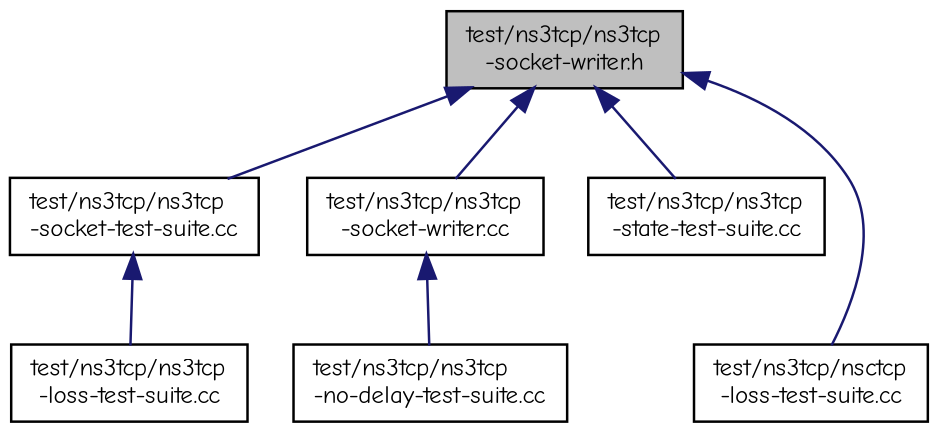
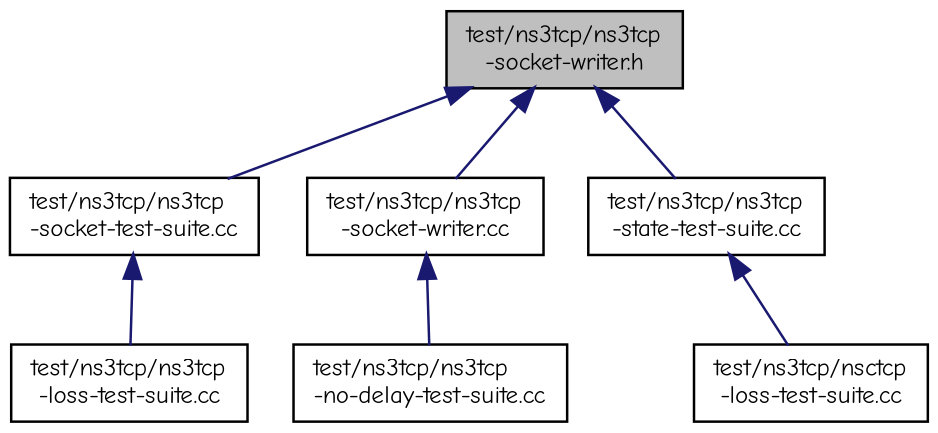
edge "test/ns3tcp/nsctcp -loss-test-suite.cc" -> "test/ns3tcp/ns3tcp -socket-writer.h": now "test/ns3tcp/nsctcp -loss-test-suite.cc" -> "test/ns3tcp/ns3tcp -state-test-suite.cc"
